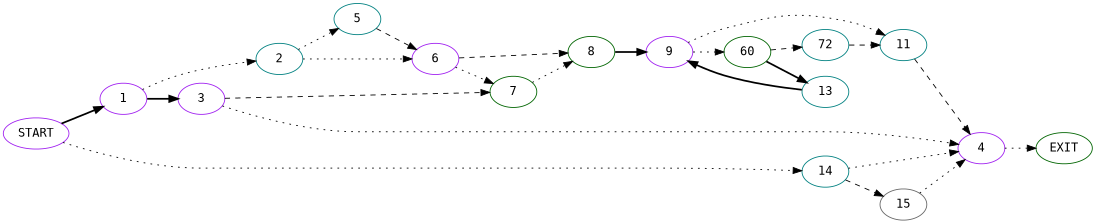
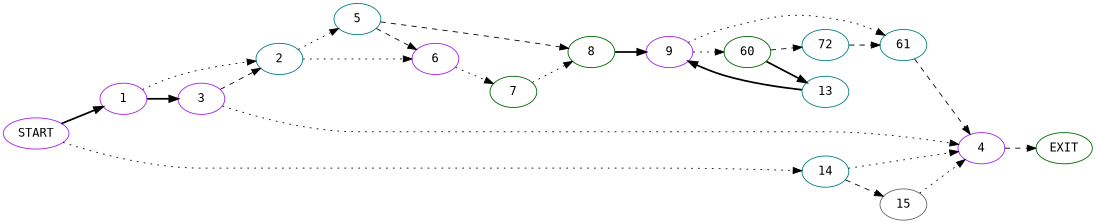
node "11": label "11" -> "61"
edge "6" -> "8": now "5" -> "8"
edge "3" -> "7": now "3" -> "2"
edge "4" -> "EXIT": style dotted -> dashed
